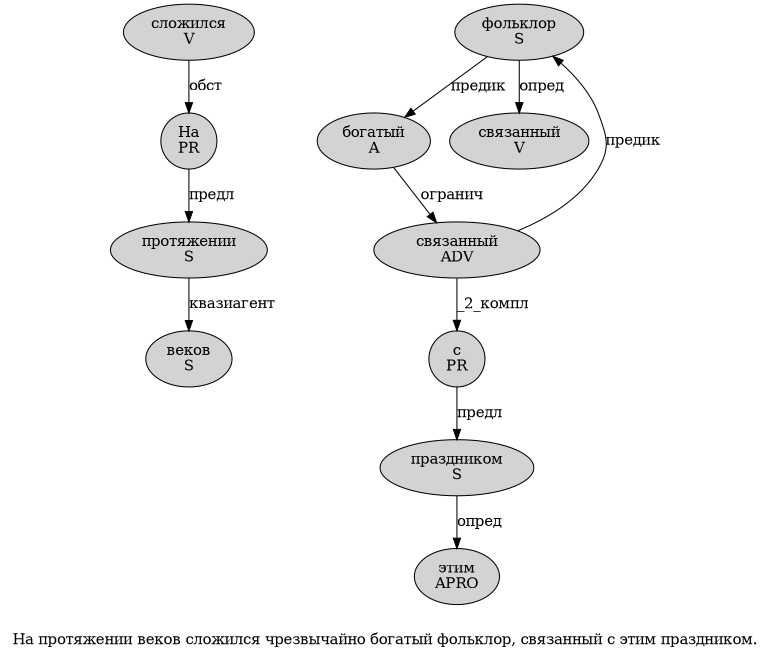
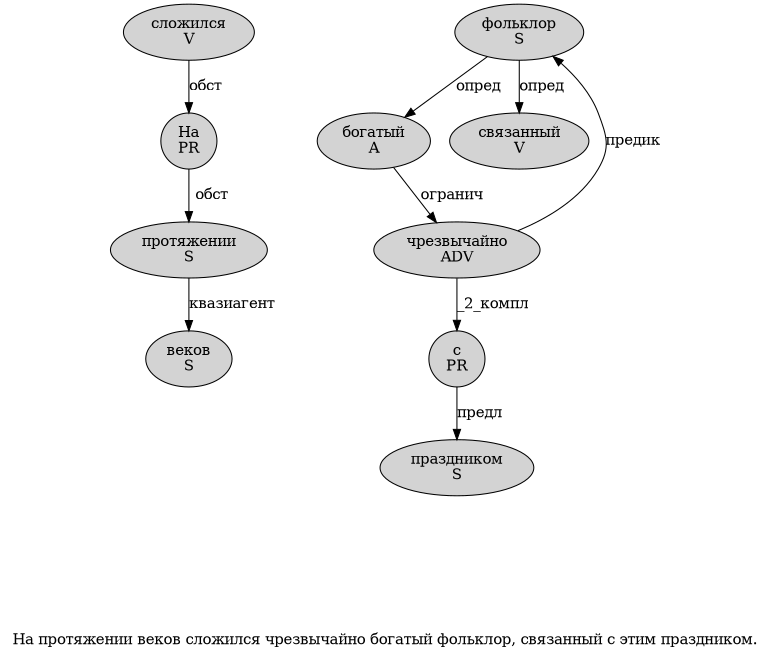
edge "фольклор S" -> "богатый A": label "предик" -> "опред"
edge "На PR" -> "протяжении S": label "предл" -> "обст"
node "связанный ADV": label "связанный ADV" -> "чрезвычайно ADV"
node "этим APRO": removed
